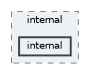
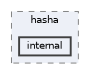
cluster "internal": label "internal" -> "hasha"
